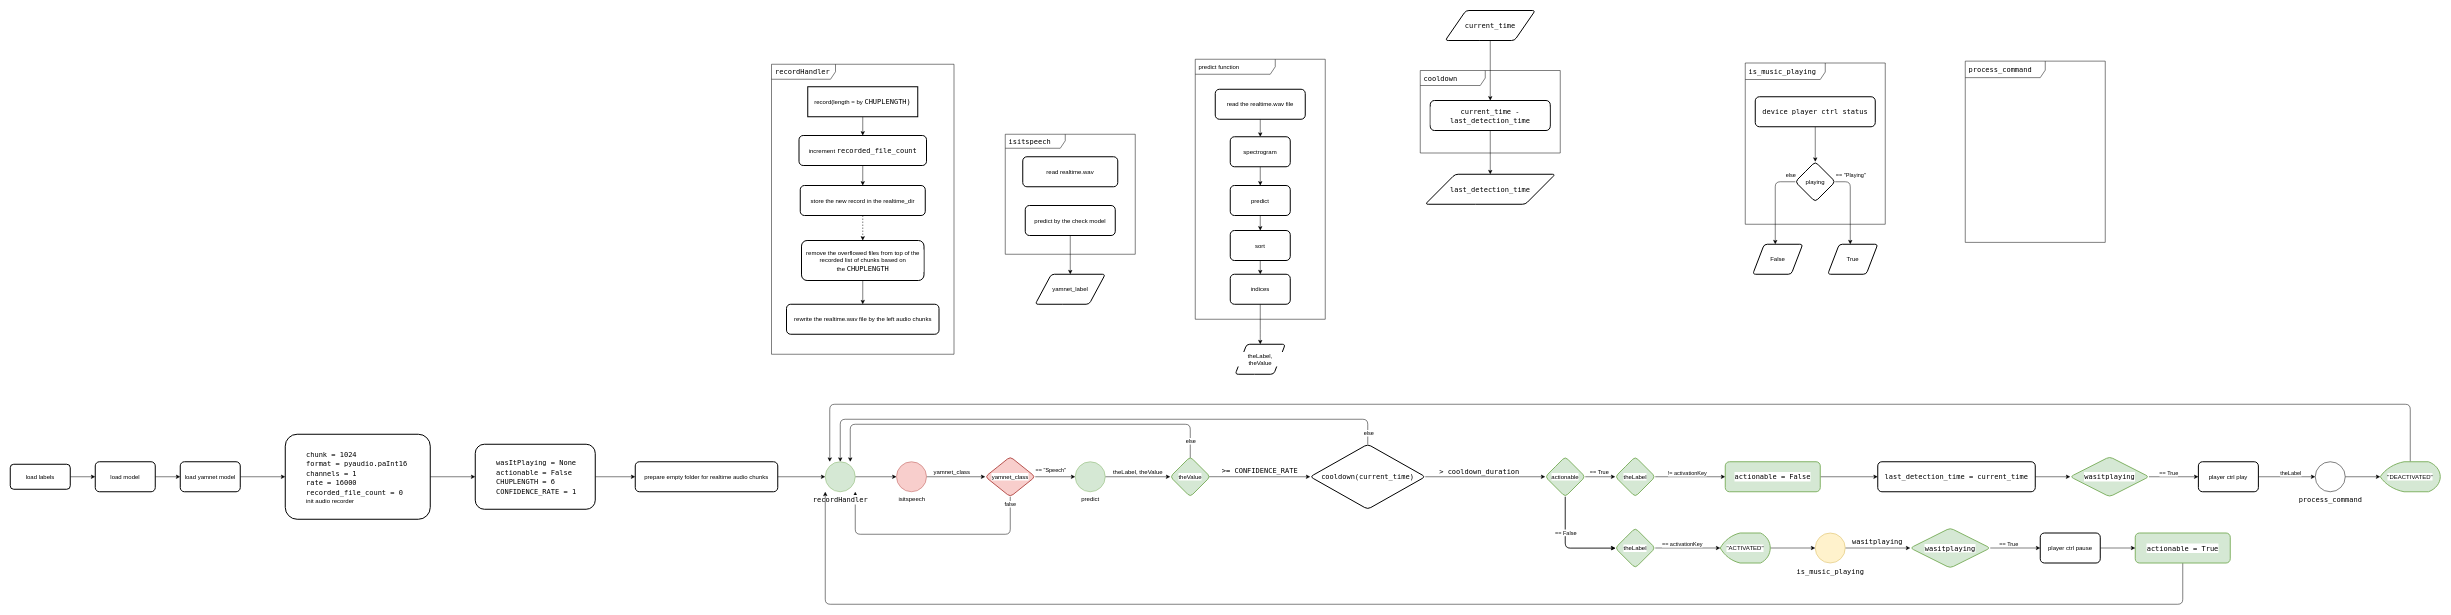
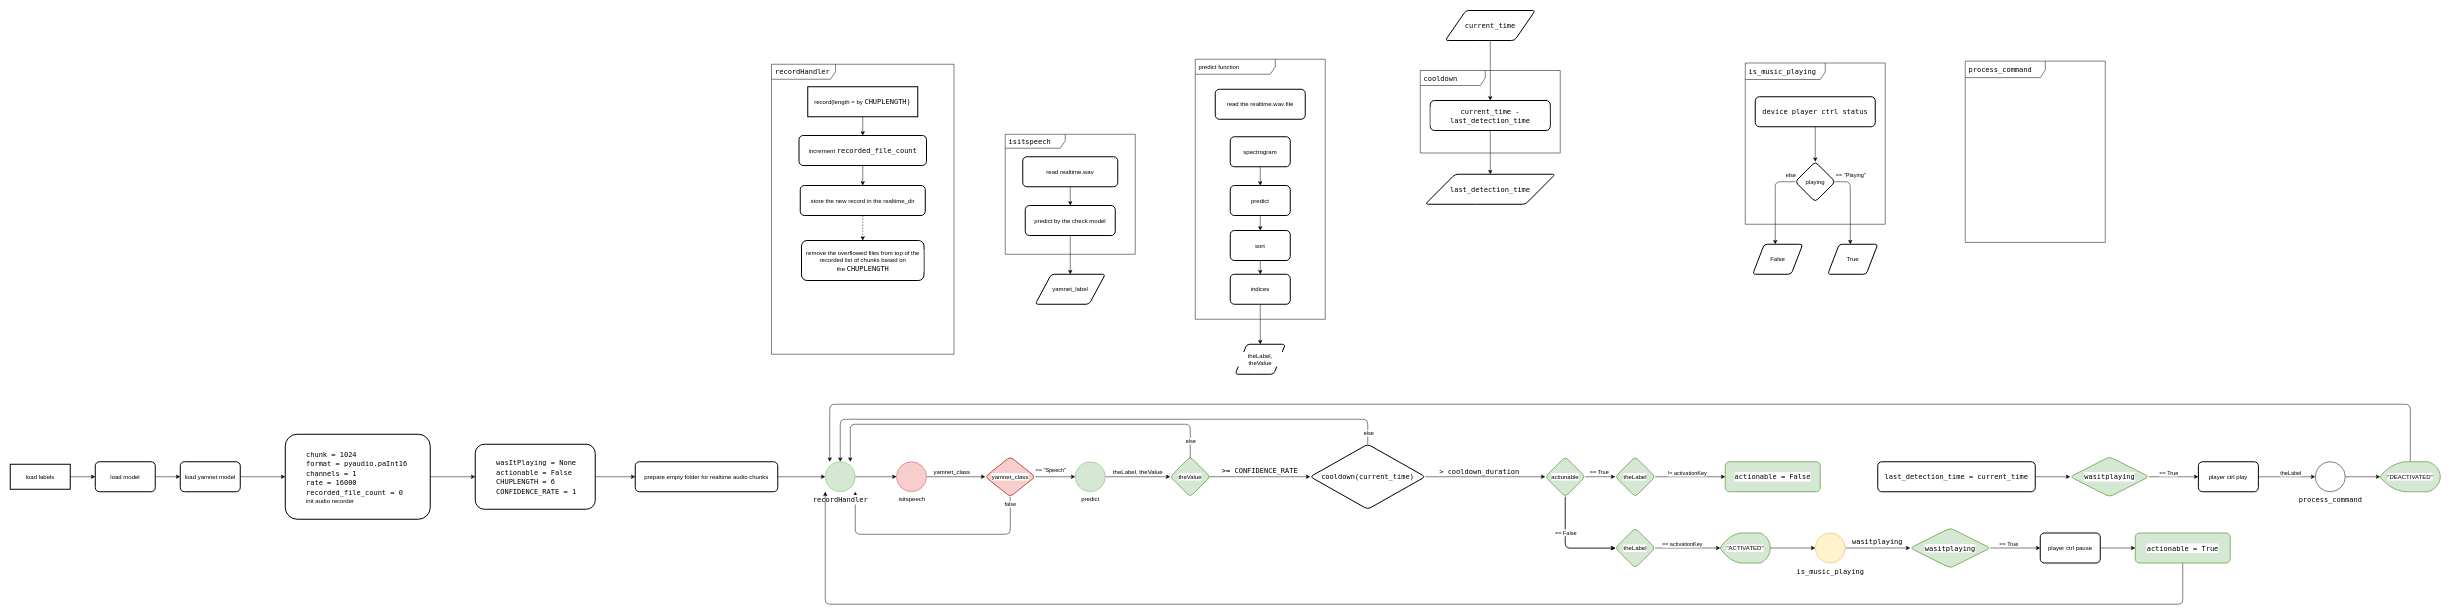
edge "read the realtime.wav file" -> "spectrogram": removed
edge "read realtime.wav" -> "predict by the check model": added
edge "remove the overflowed files from top of the recorded list of chunks based on the CHUPLENGTH" -> "rewrite the realtime.wav file by the left audio chunks": removed
node "rewrite the realtime.wav file by the left audio chunks": removed
node "load labels": shape rounded rectangle -> rectangle
edge "actionable = False" -> "last_detection_time = current_time": removed
